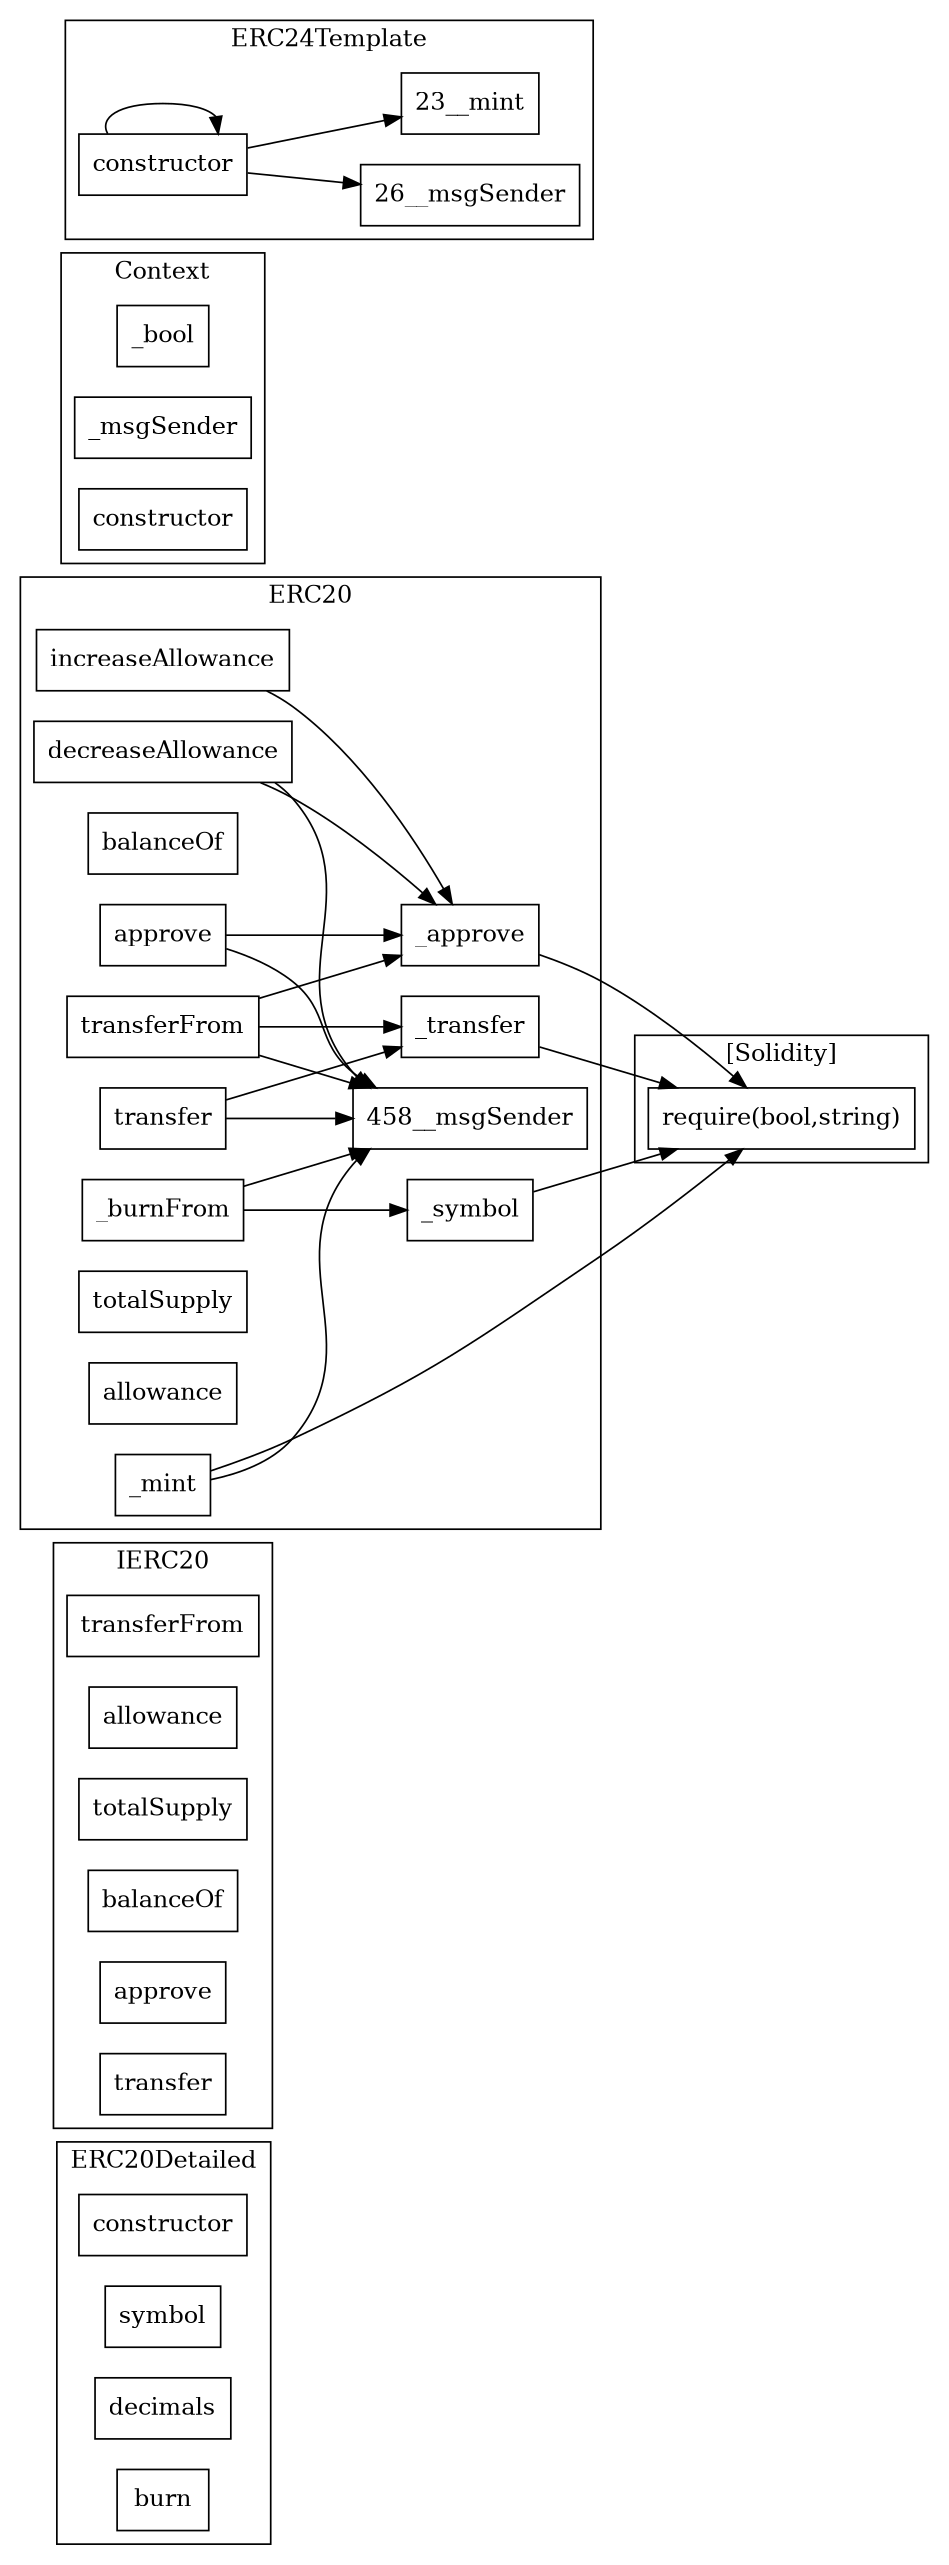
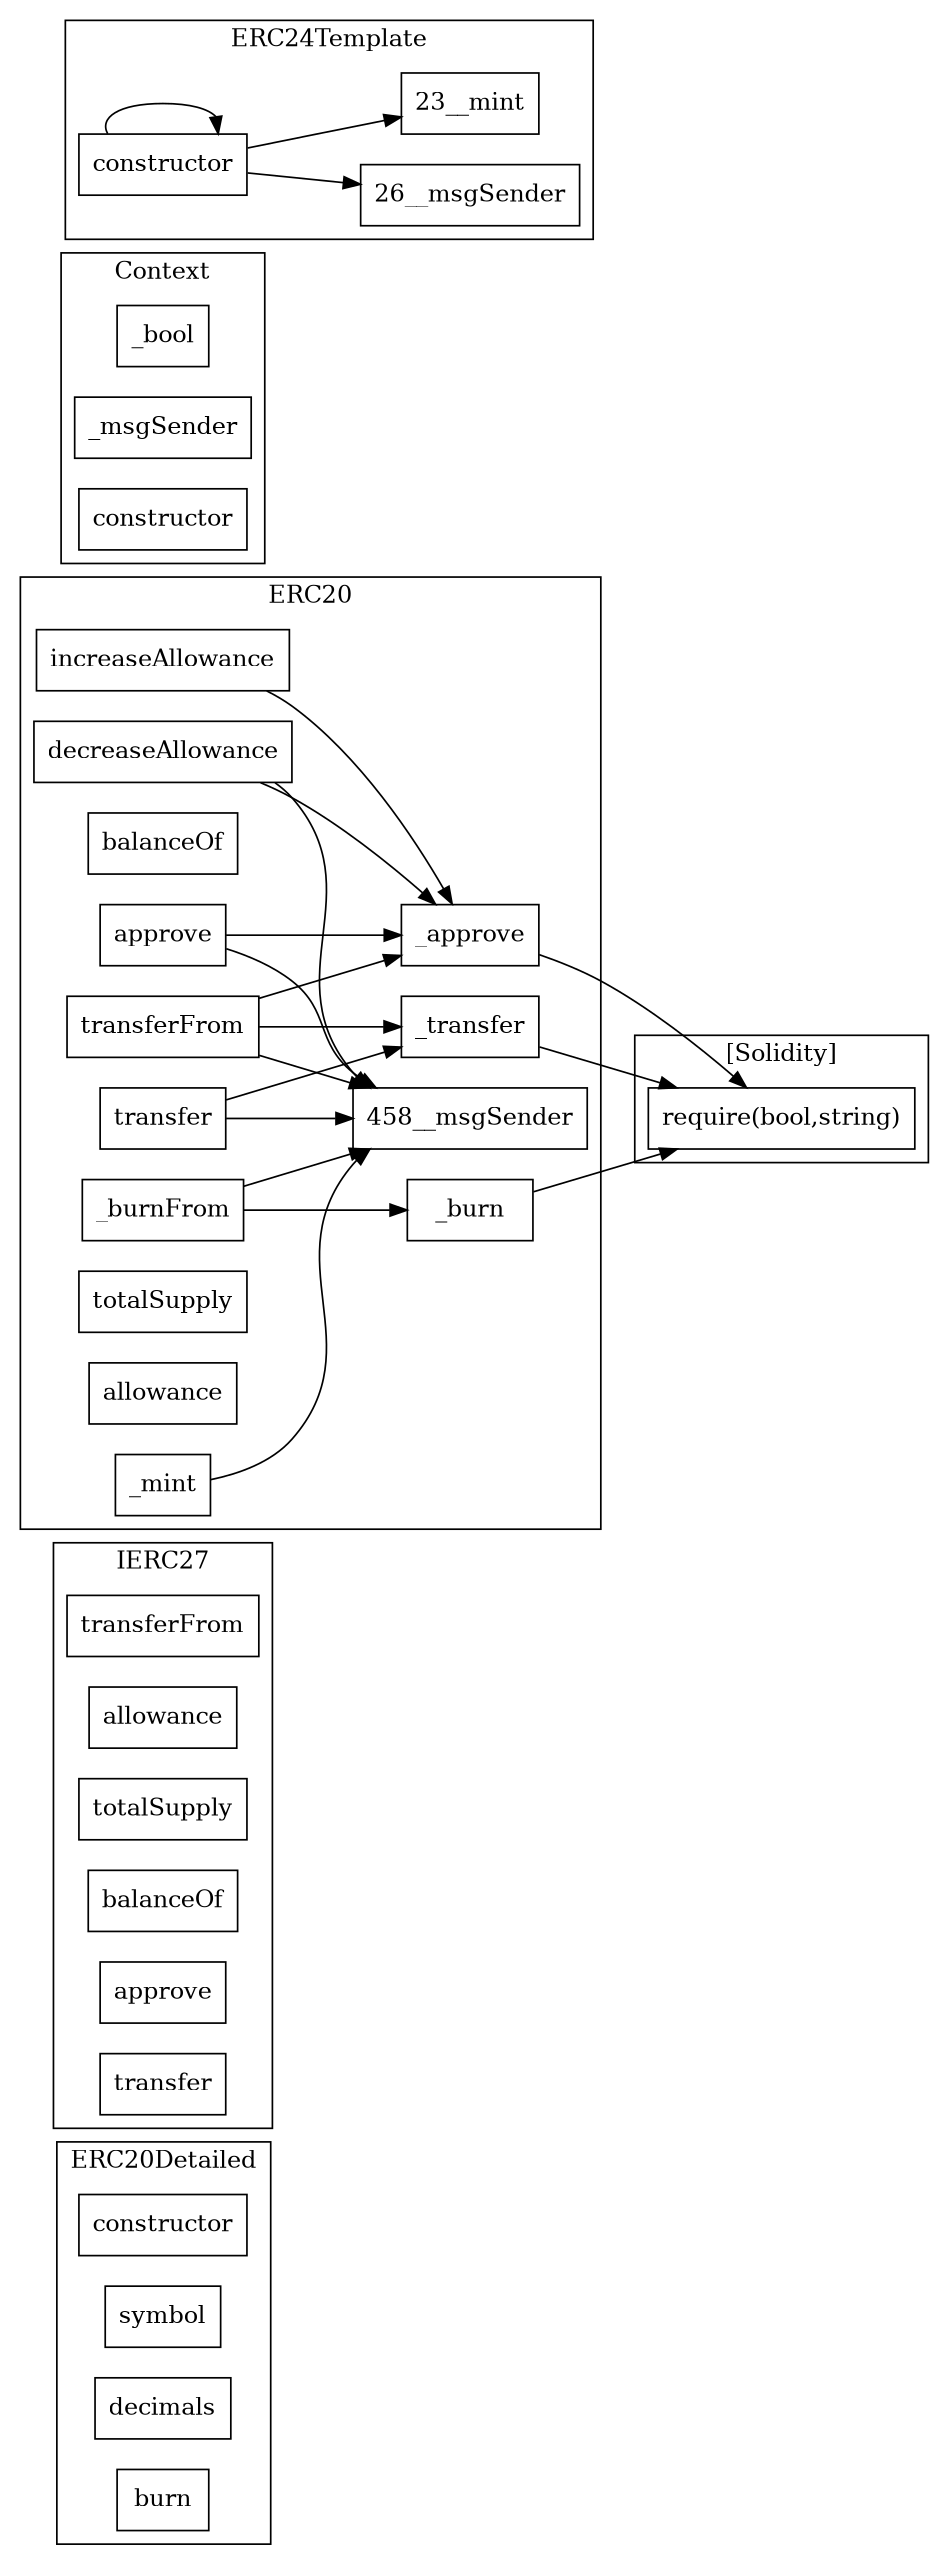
node "_symbol": label "_symbol" -> "_burn"
edge "_mint" -> "require(bool,string)": removed
cluster "IERC20": label "IERC20" -> "IERC27"
